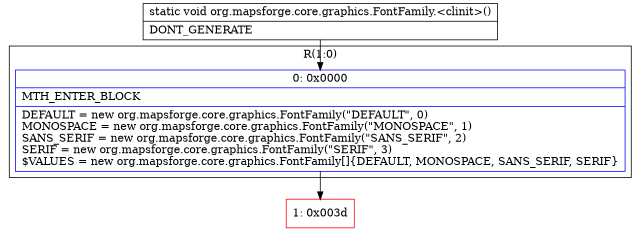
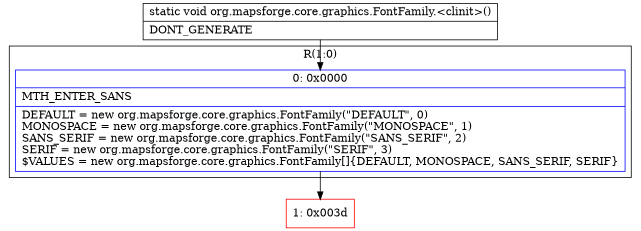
node "0: 0x0000": text "MTH_ENTER_BLOCK" -> "MTH_ENTER_SANS"
